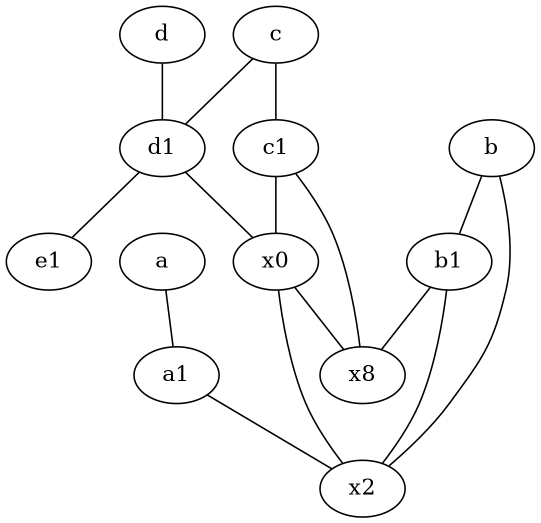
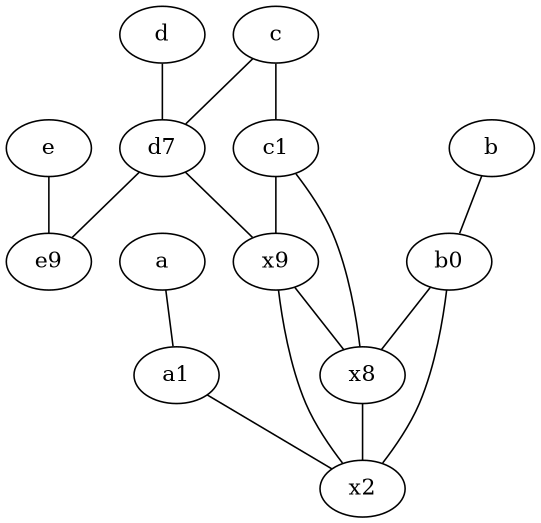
node "e": added
node "d1": label "d1" -> "d7"
node "e1": label "e1" -> "e9"
node "x0": label "x0" -> "x9"
node "b1": label "b1" -> "b0"
edge "b" -- "x2": now "x8" -- "x2"
